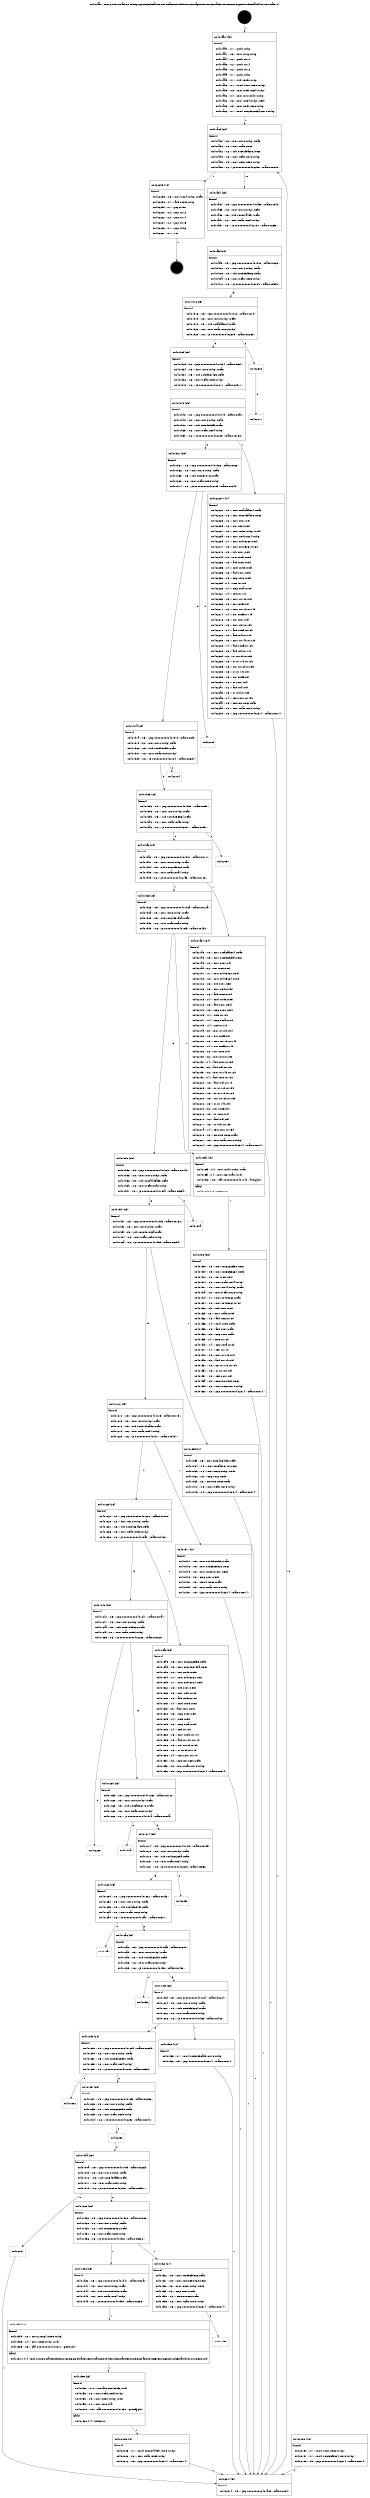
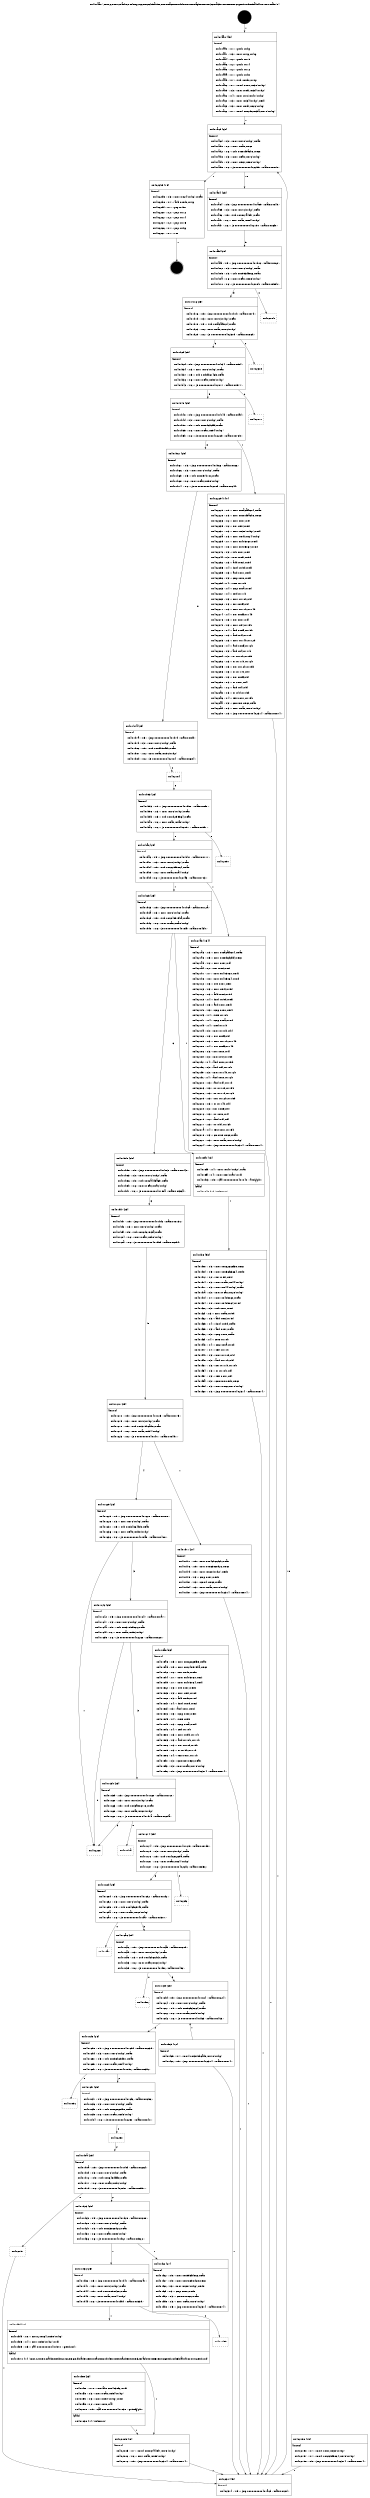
edge "0x401ae4 [25]" -> "0x401afd [25]": added, label "9"
node "0x40208b": added
edge "0x401b2f [25]" -> "0x401b48 [25]": added, label "9"
edge "0x40230d" -> "0x402017": now "0x401b2f [25]" -> "0x402017"
node "0x4020ef": removed
edge "0x401b7a [25]" -> "0x401b93 [25]": now "0x402184" -> "0x401b93 [25]"
node "0x401e0a": removed
node "0x401d5f [27]": removed
edge "0x401c29 [25]" -> "0x401ea8 [83]": now "0x401c29 [25]" -> "0x4022c8"
edge "0x401c5b [25]" -> "0x401c74 [25]": now "0x401c5b [25]" -> "0x4022c8"
edge "0x401cbf [25]" -> "0x401f65 [12]": reversed
edge "0x401fc2 [27]" -> "0x401d55": now "0x401d3c [25]" -> "0x401d55"
edge "0x401fdd [17]" -> "0x401fee [23]": now "0x401fdd [17]" -> "0x402005 [18]"
